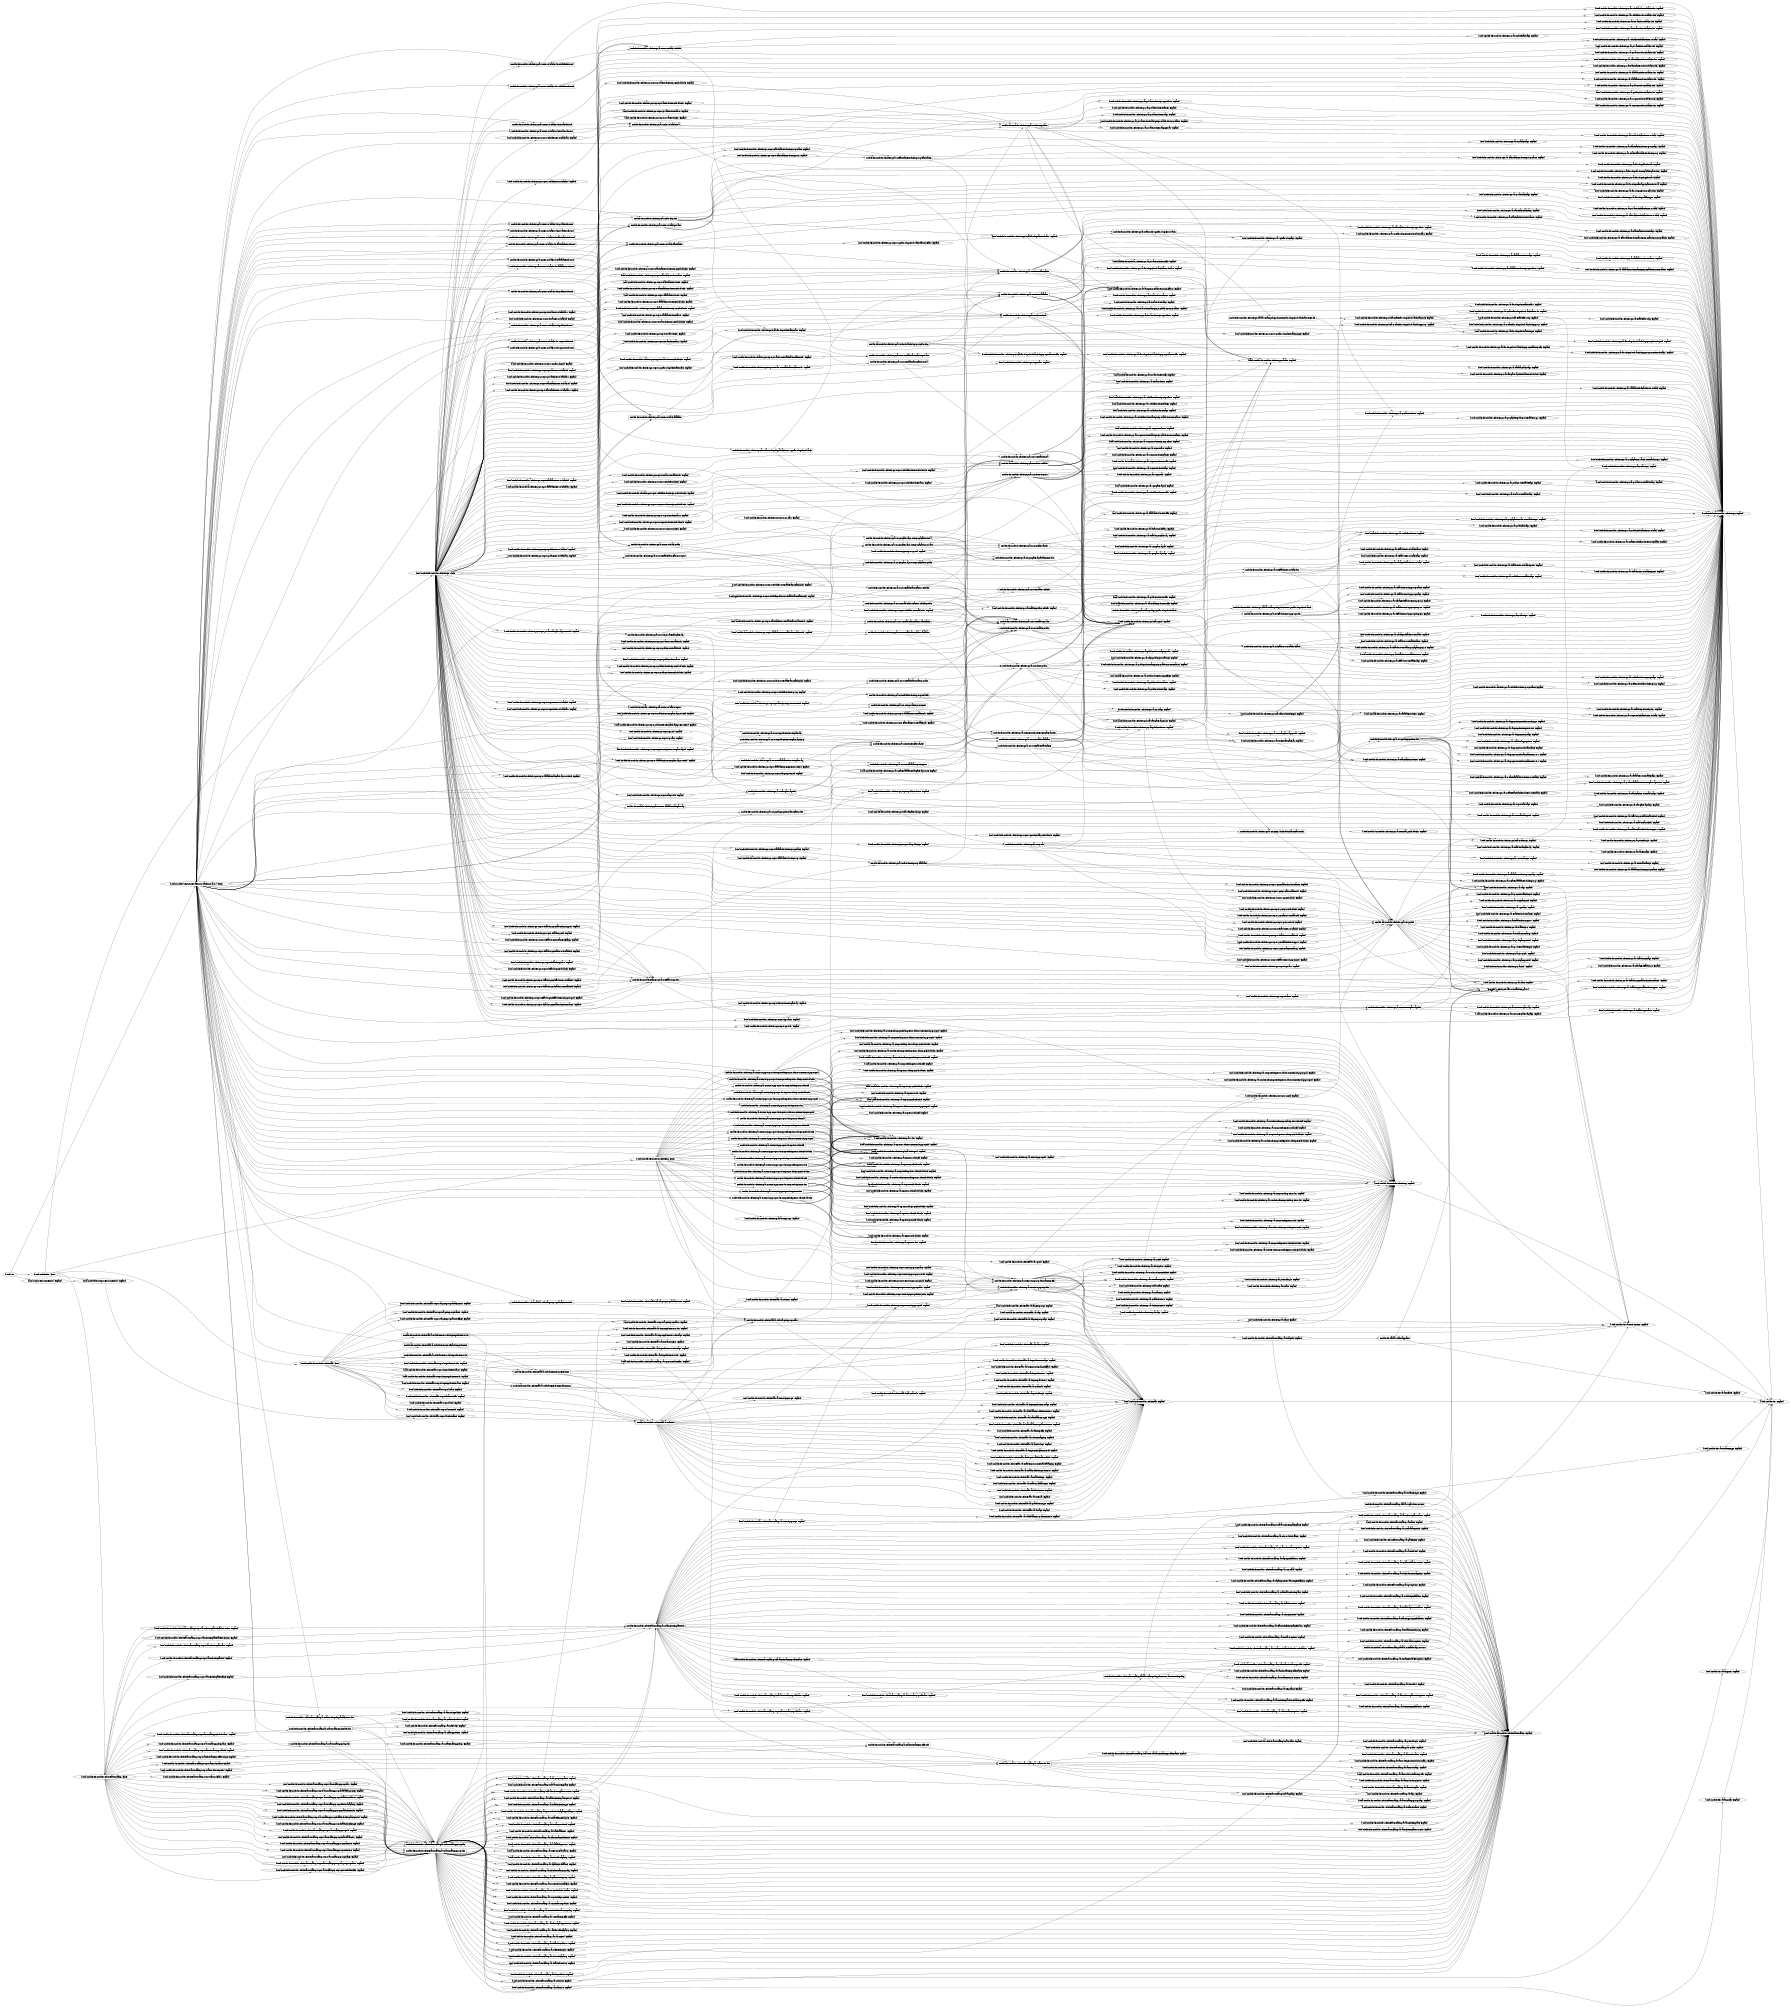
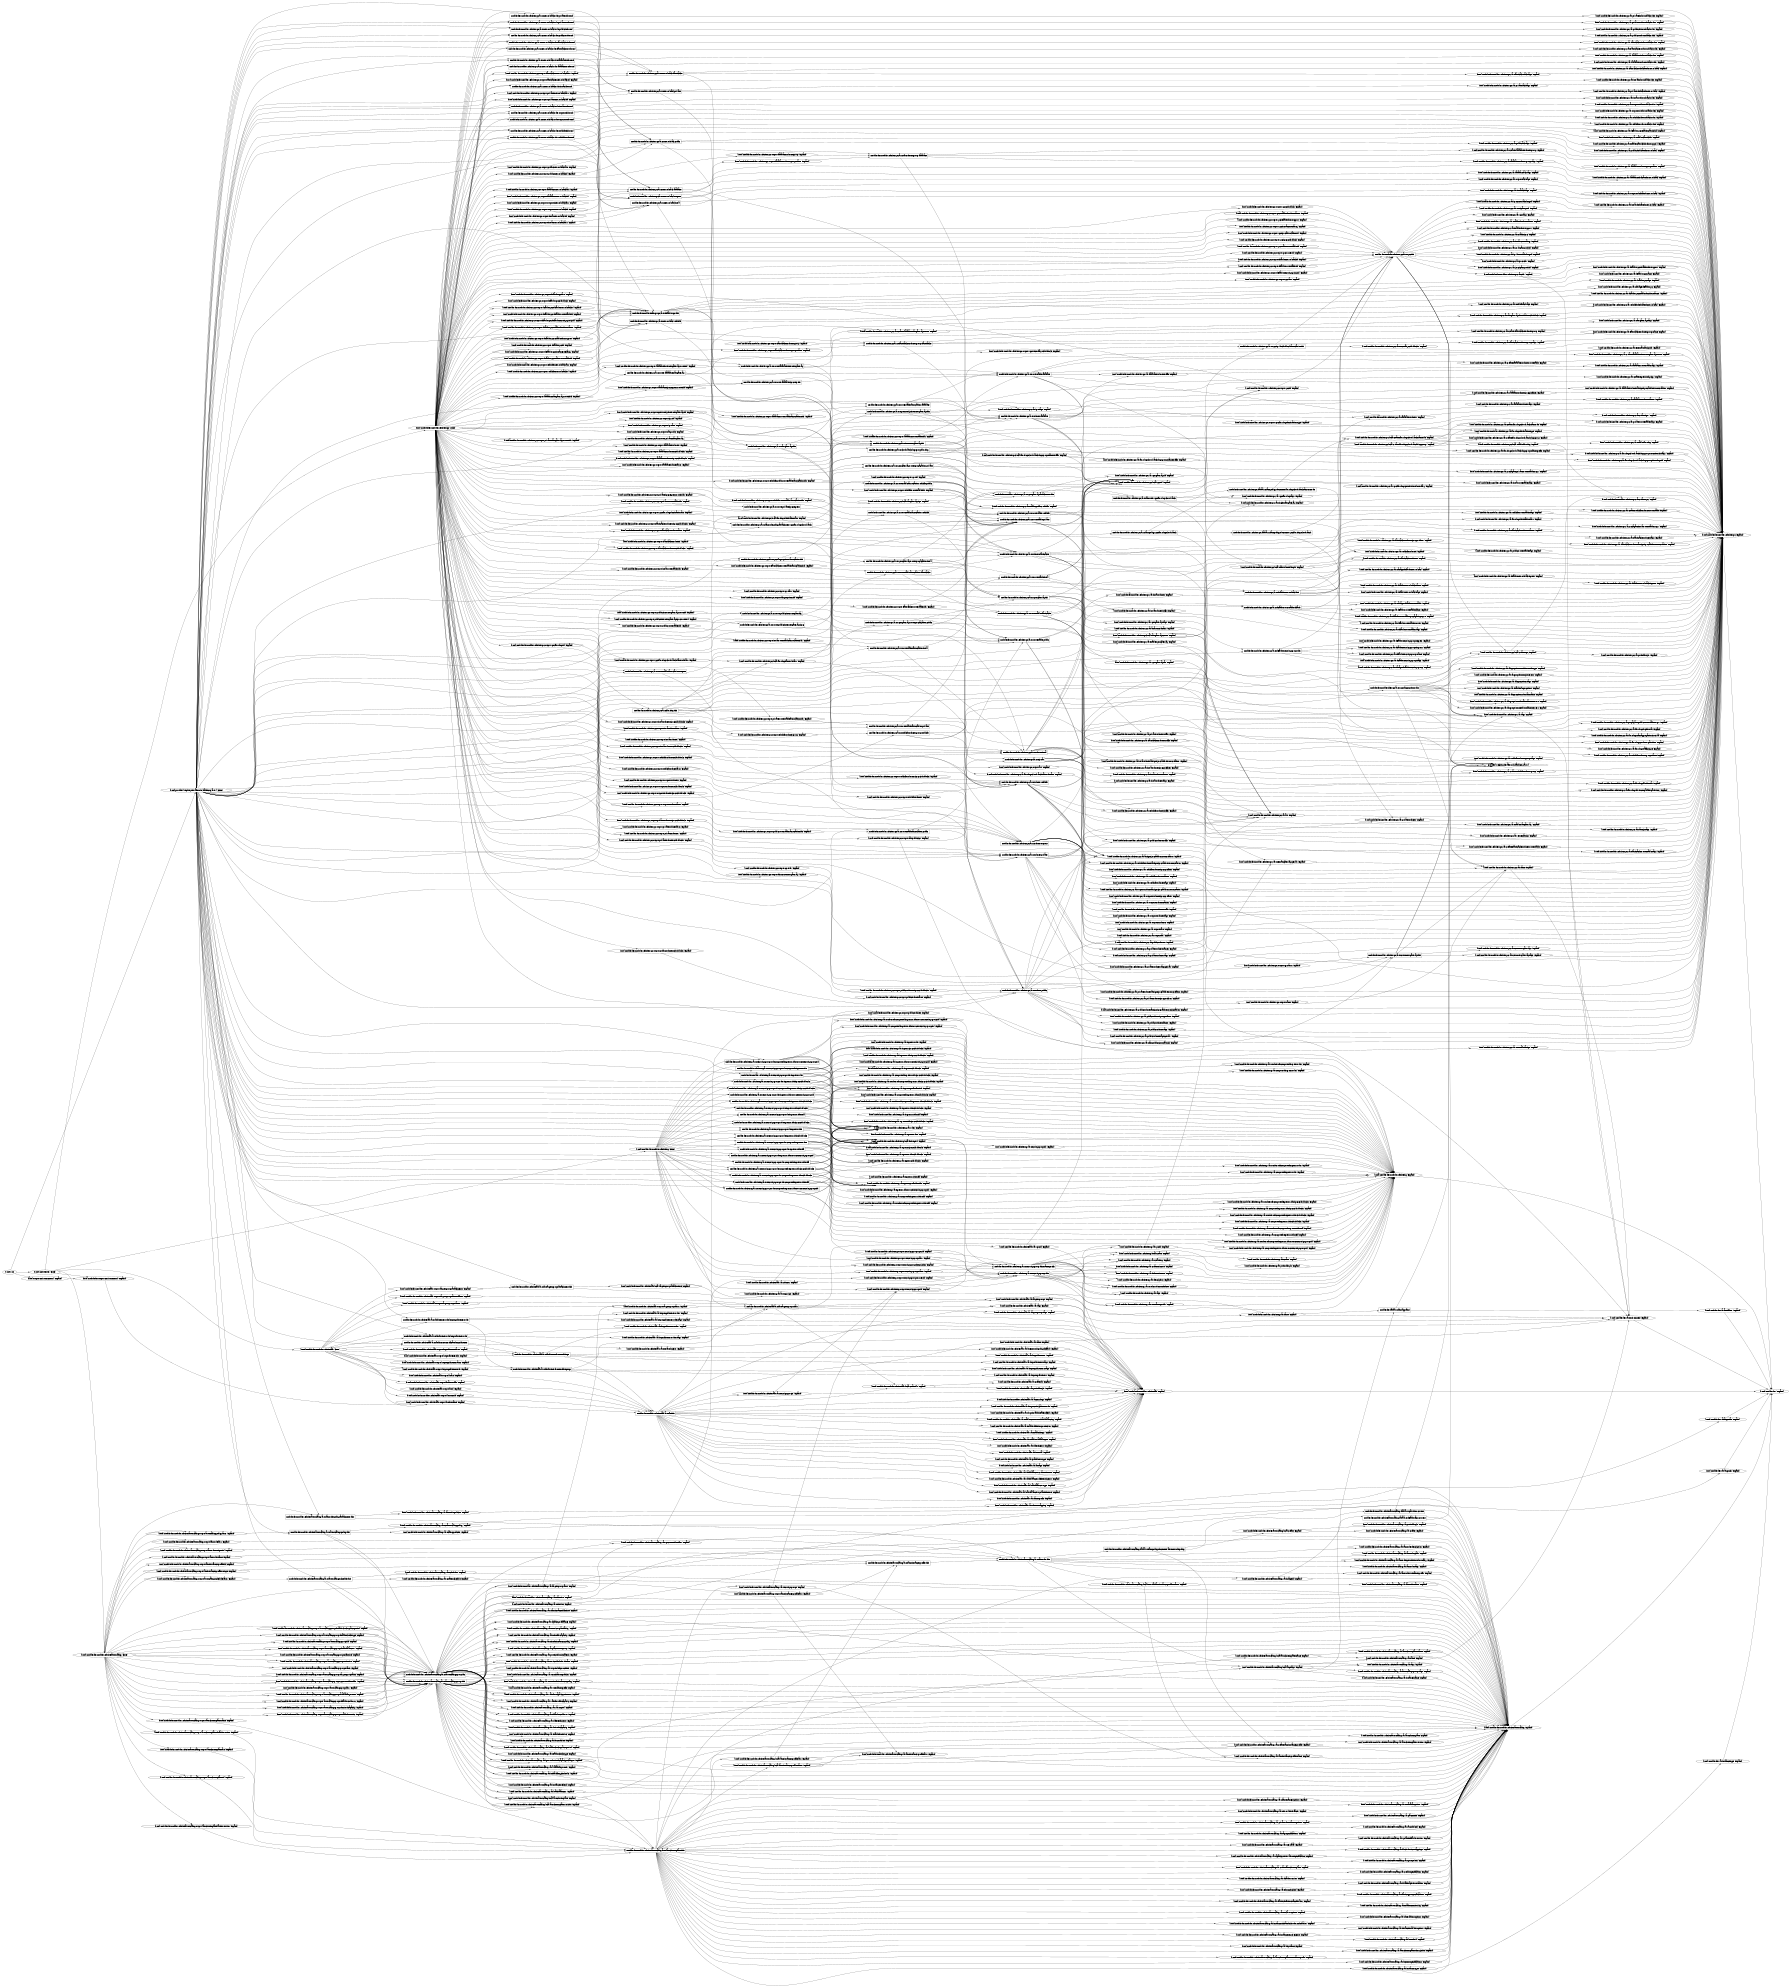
edge "[root] module.dev.module.website_sg.var.name (expand)" -> "[root] module.dev.module.website_sg (expand)": now "[root] module.dev.module.website_sg.var.name (expand)" -> "module.dev.data.aws_ami.app_ami"
